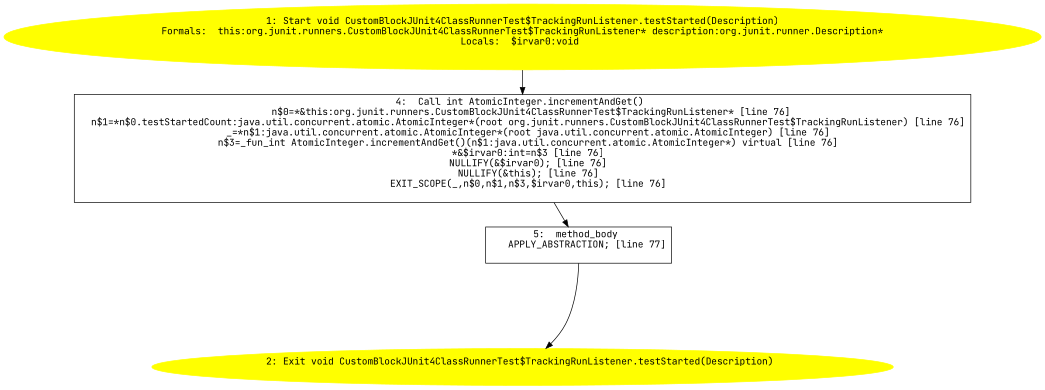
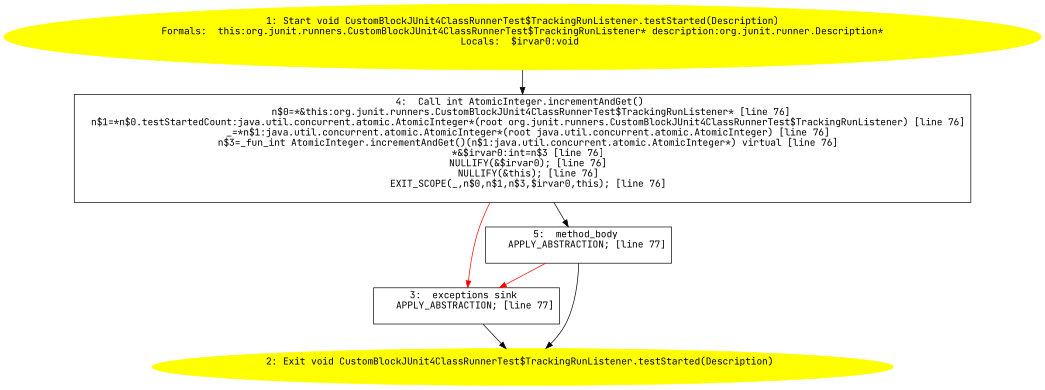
node "3:  exceptions sink APPLY_ABSTRACTION; [line 77]": added
